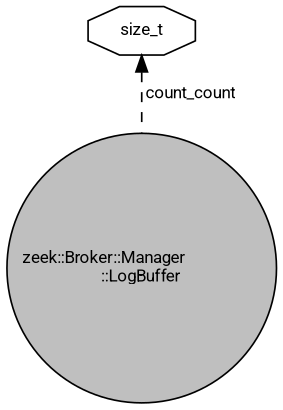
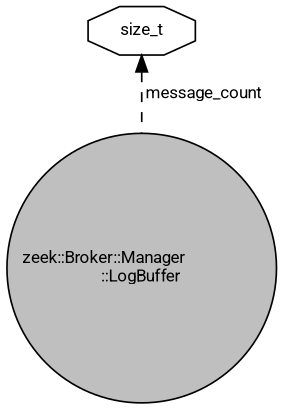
edge "zeek::Broker::Manager ::LogBuffer" -> "size_t": label " count_count" -> " message_count"
